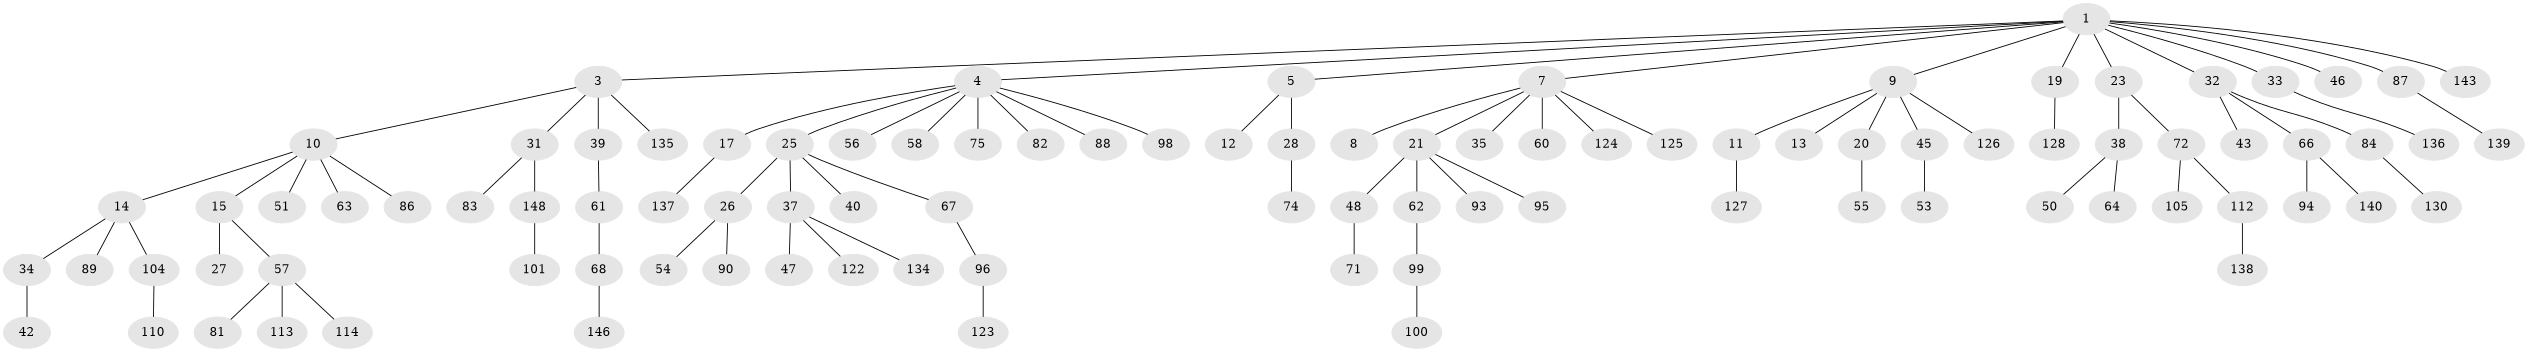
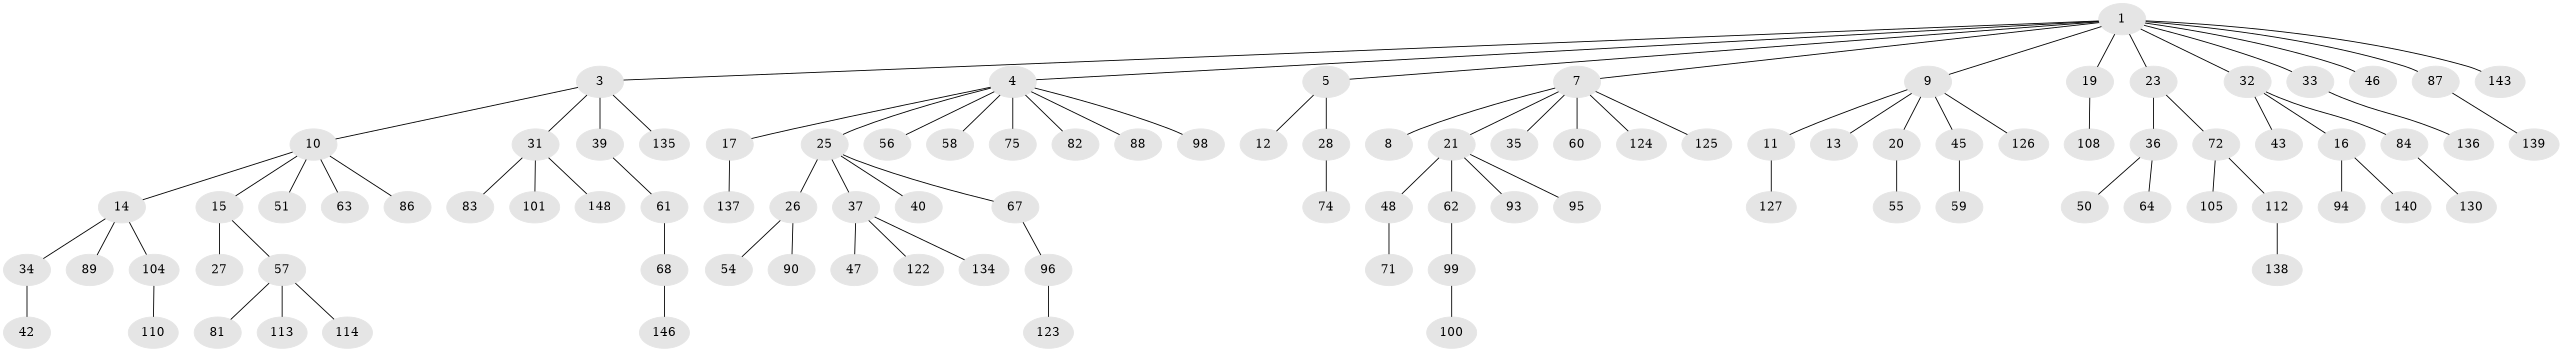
node "128": label "128" -> "108"
node "38": label "38" -> "36"
node "66": label "66" -> "16"
node "53": label "53" -> "59"
edge "148" -- "101": now "31" -- "101"
